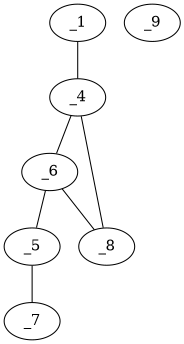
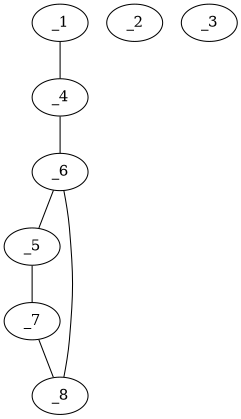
node "_2": added
node "_9": label "_9" -> "_3"
edge "_4" -- "_8": now "_7" -- "_8"
